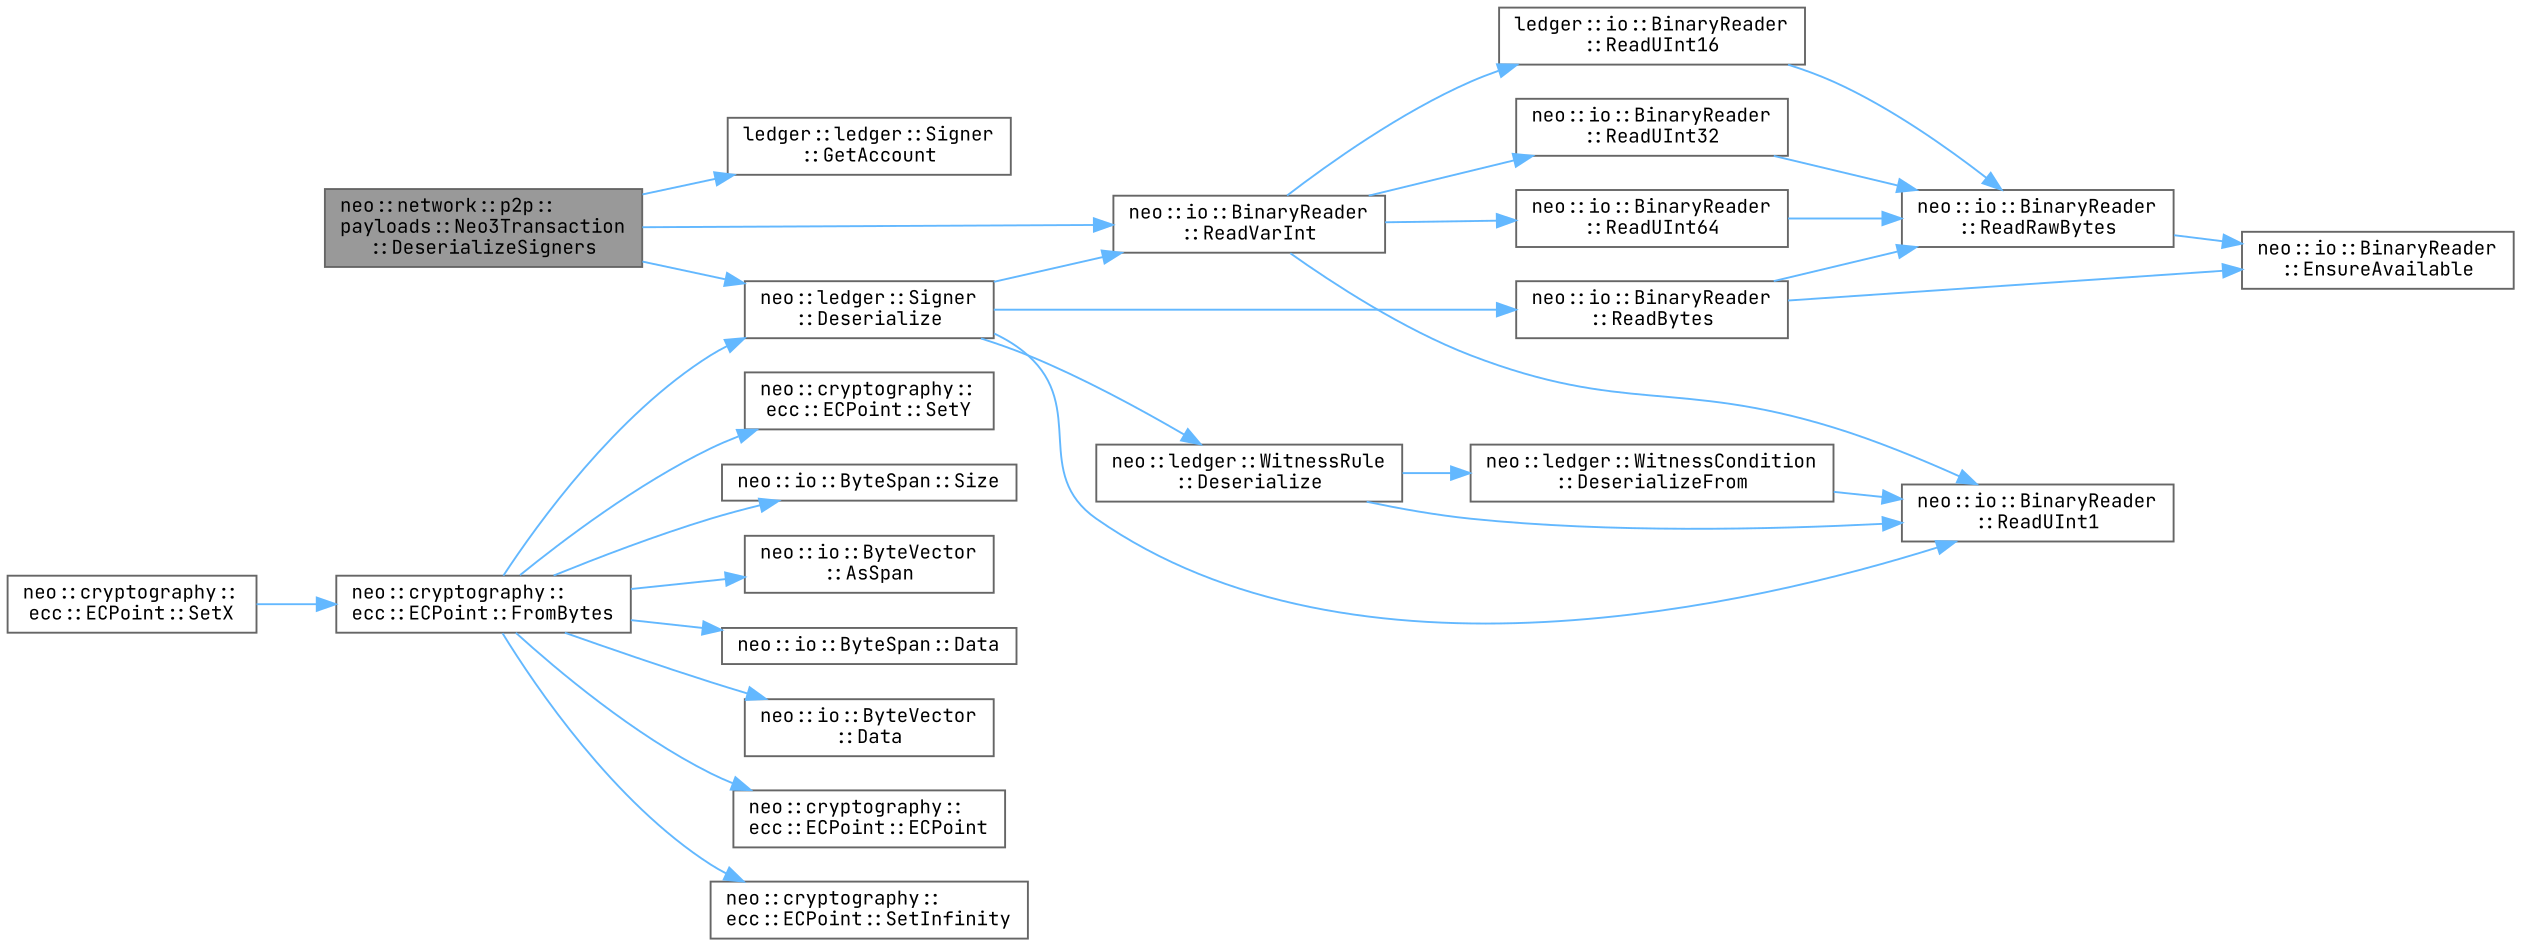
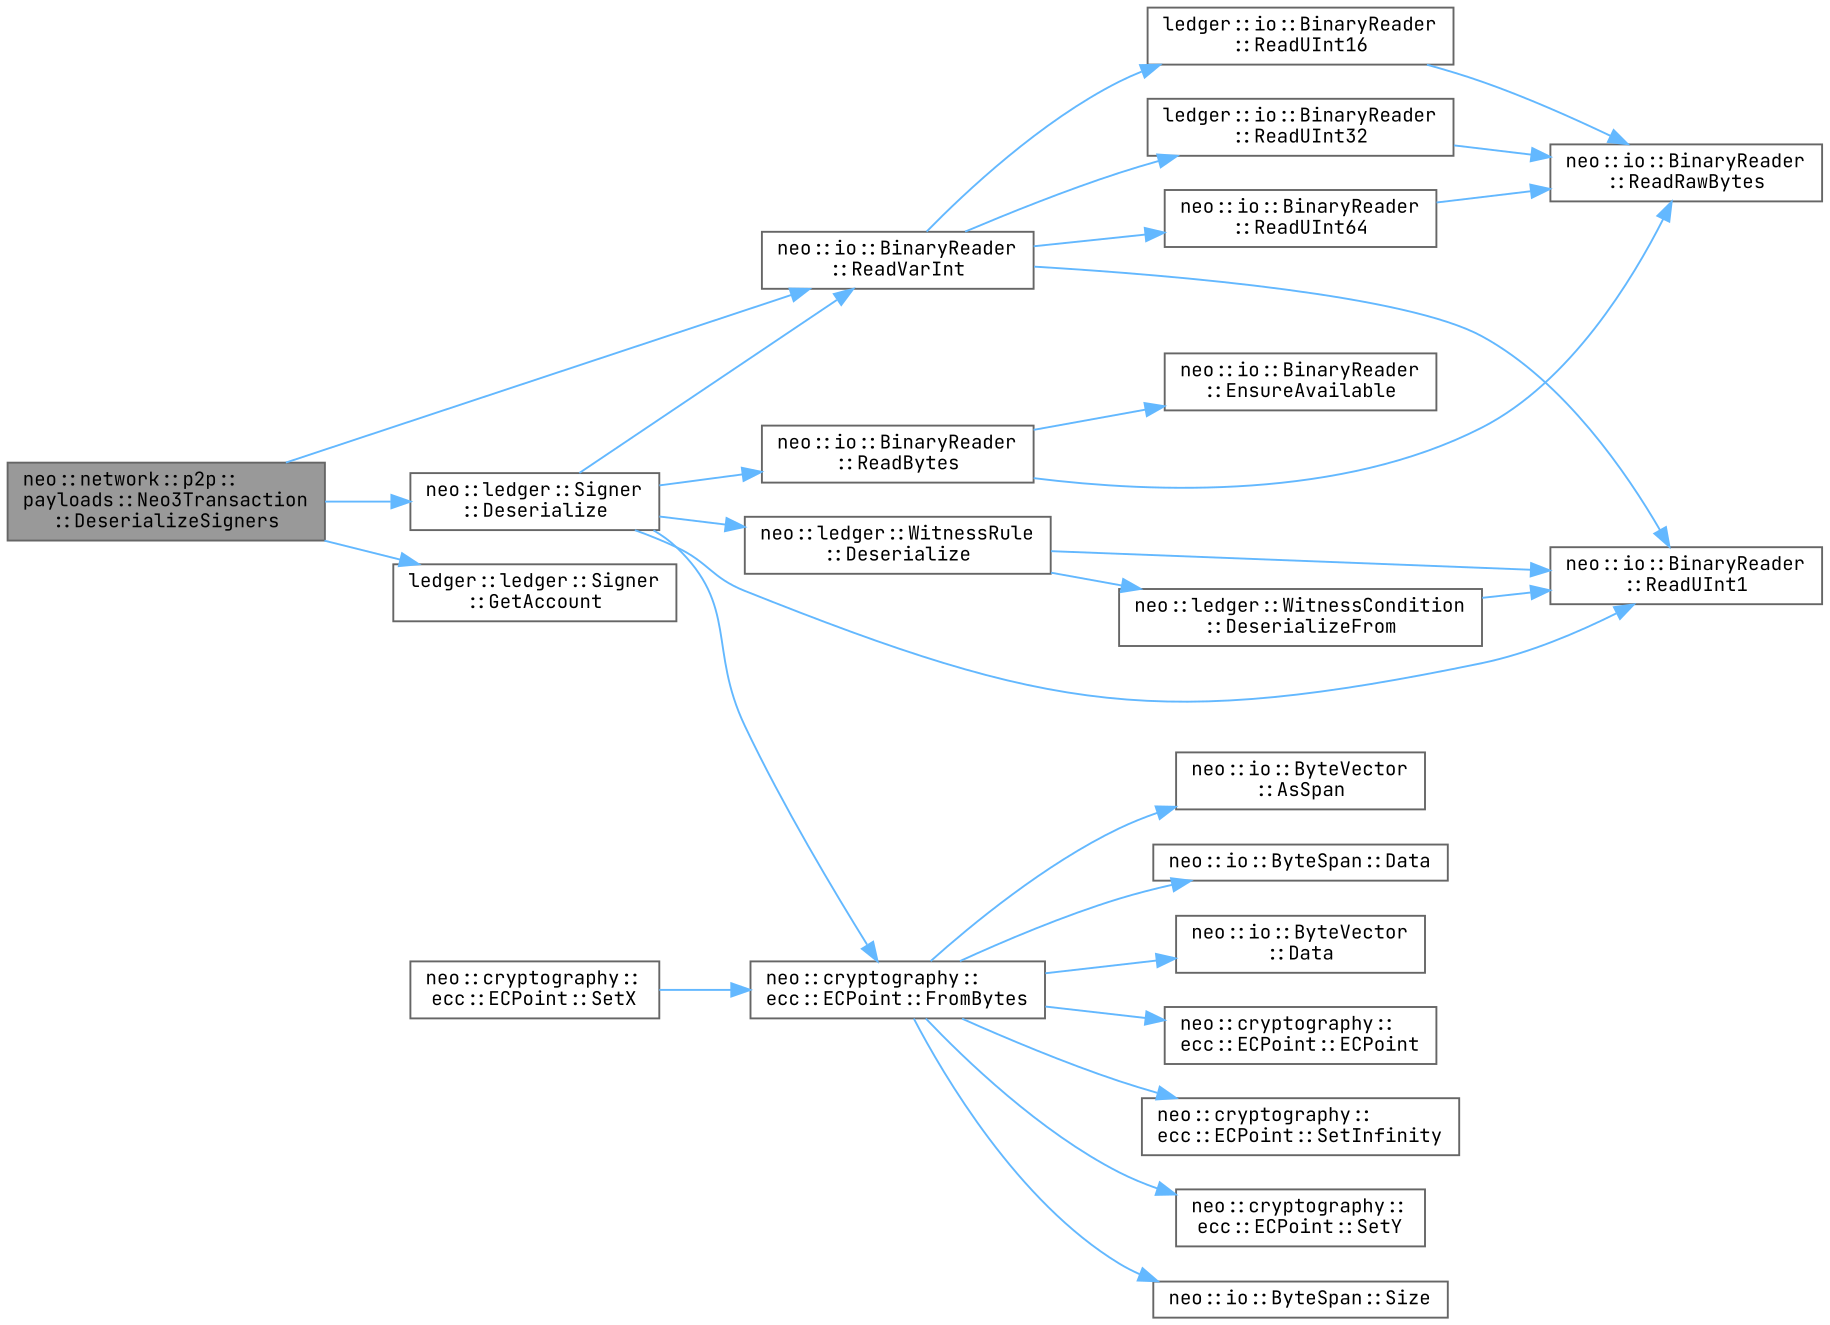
node "neo::io::BinaryReader ::ReadUInt32": label "neo::io::BinaryReader ::ReadUInt32" -> "ledger::io::BinaryReader ::ReadUInt32"
edge "neo::io::BinaryReader ::ReadRawBytes" -> "neo::io::BinaryReader ::EnsureAvailable": removed
edge "neo::cryptography:: ecc::ECPoint::FromBytes" -> "neo::ledger::Signer ::Deserialize": reversed
